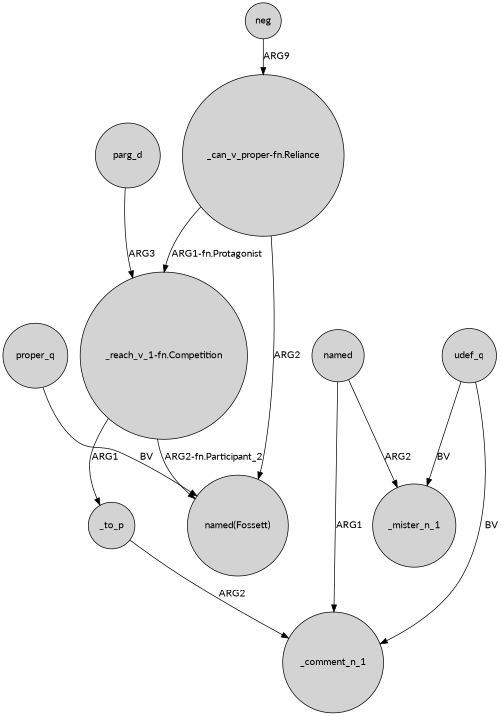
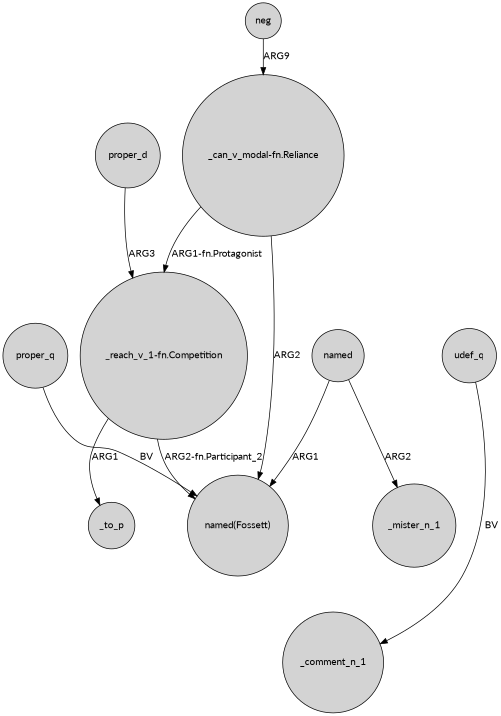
node "parg_d": label "parg_d" -> "proper_d"
node "_can_v_proper-fn.Reliance": label "_can_v_proper-fn.Reliance" -> "_can_v_modal-fn.Reliance"
edge "udef_q" -> "_mister_n_1": removed, label "BV"
edge "named" -> "_comment_n_1": now "named" -> "named(Fossett)"
edge "_to_p" -> "_comment_n_1": removed, label "ARG2"
